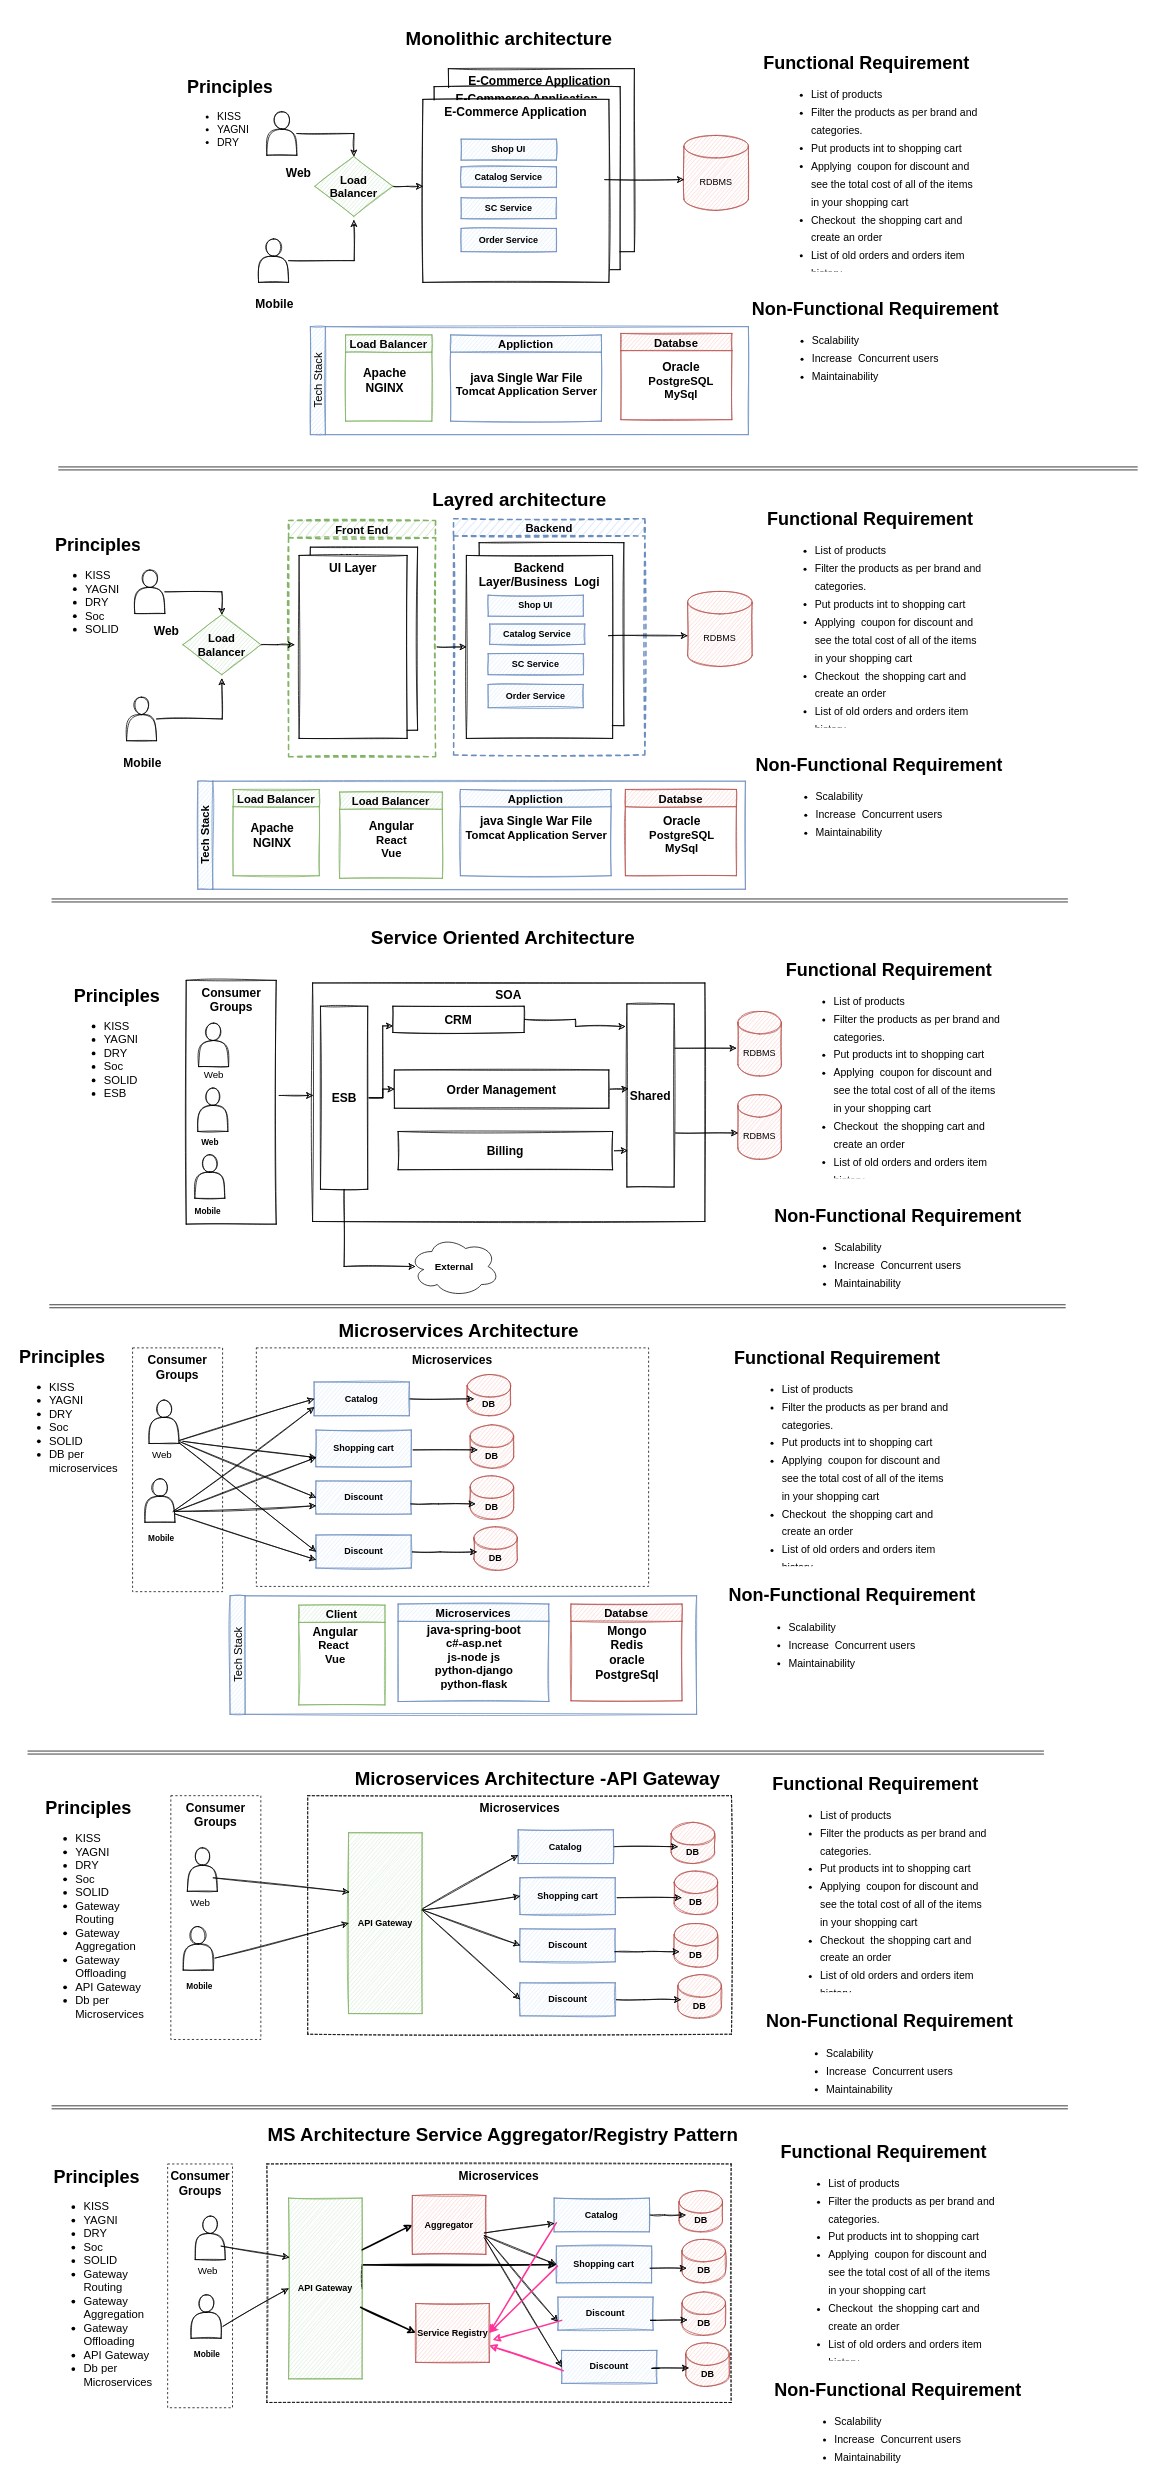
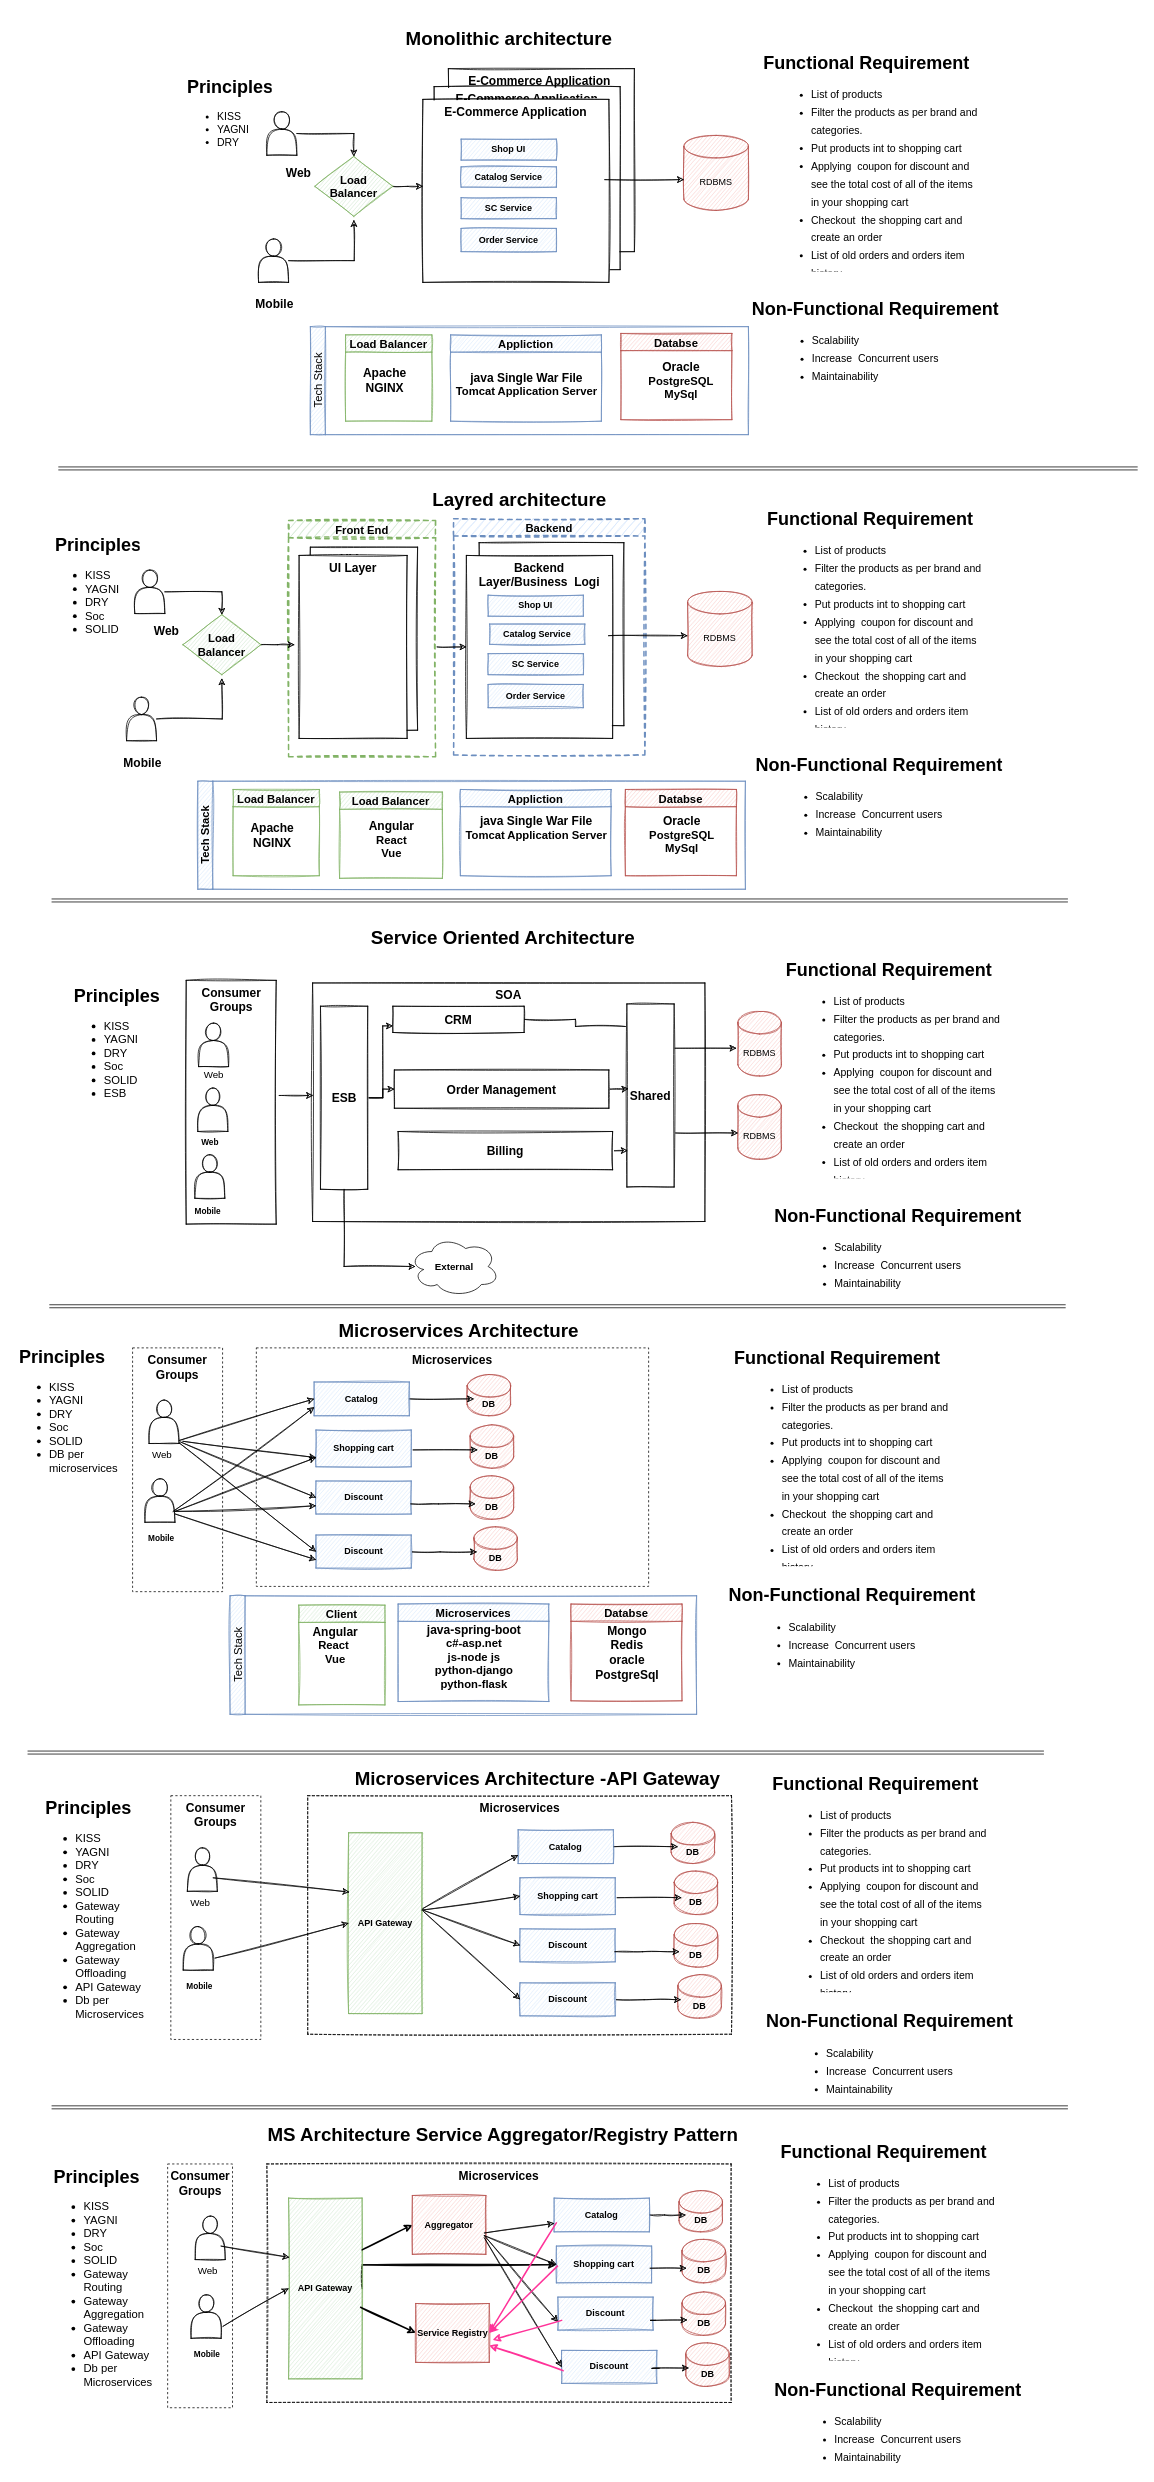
edge "CRM" -> "Shared": arrowhead classic -> none
